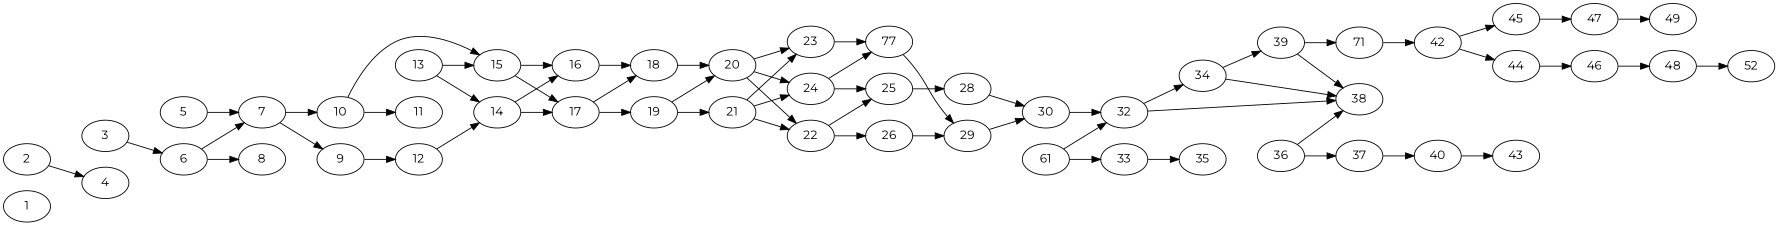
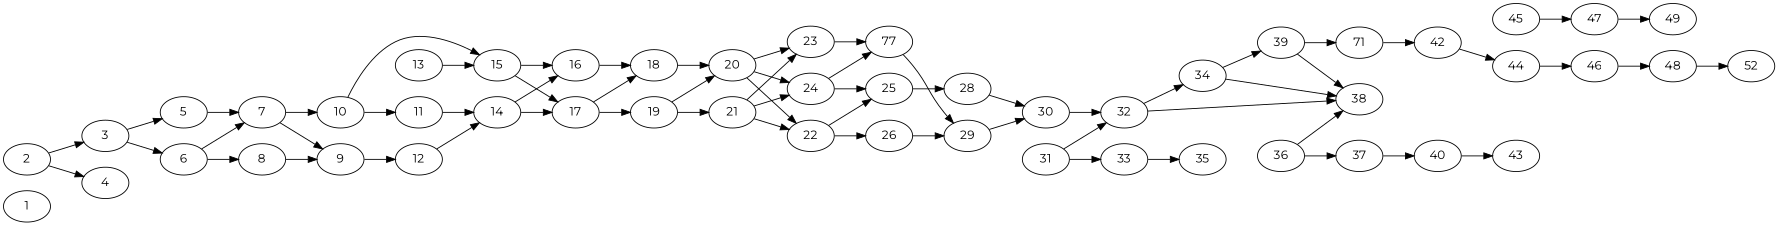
edge "42" -> "45": removed
edge "13" -> "14": now "11" -> "14"
edge "3" -> "5": added
edge "2" -> "3": added
edge "8" -> "9": added
node "61": label "61" -> "31"
